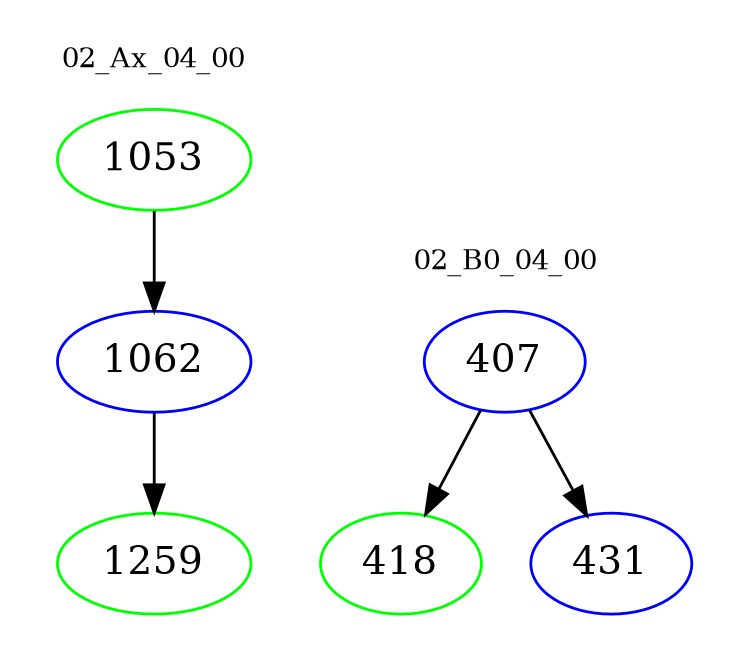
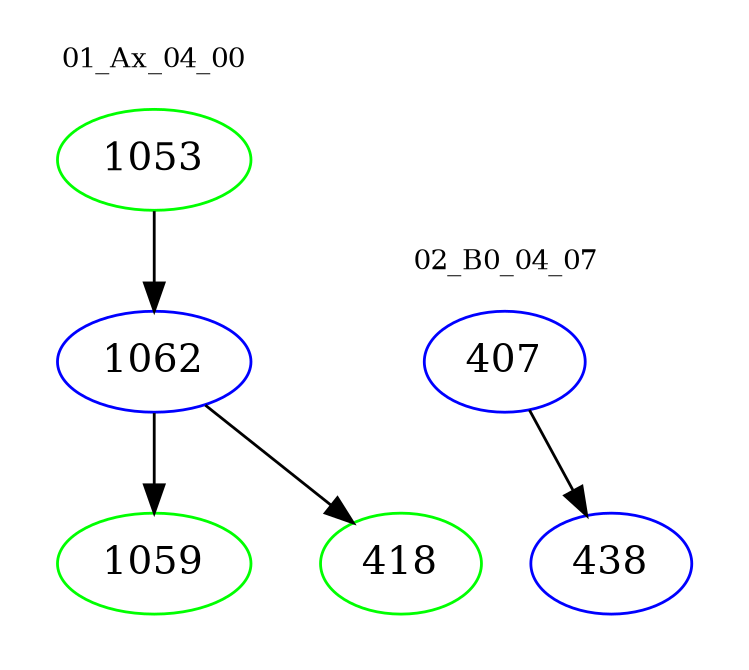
cluster "02_Ax_04_00": label "02_Ax_04_00" -> "01_Ax_04_00"
cluster "02_B0_04_00": label "02_B0_04_00" -> "02_B0_04_07"
edge "407" -> "418": now "1062" -> "418"
node "1259": label "1259" -> "1059"
node "431": label "431" -> "438"
